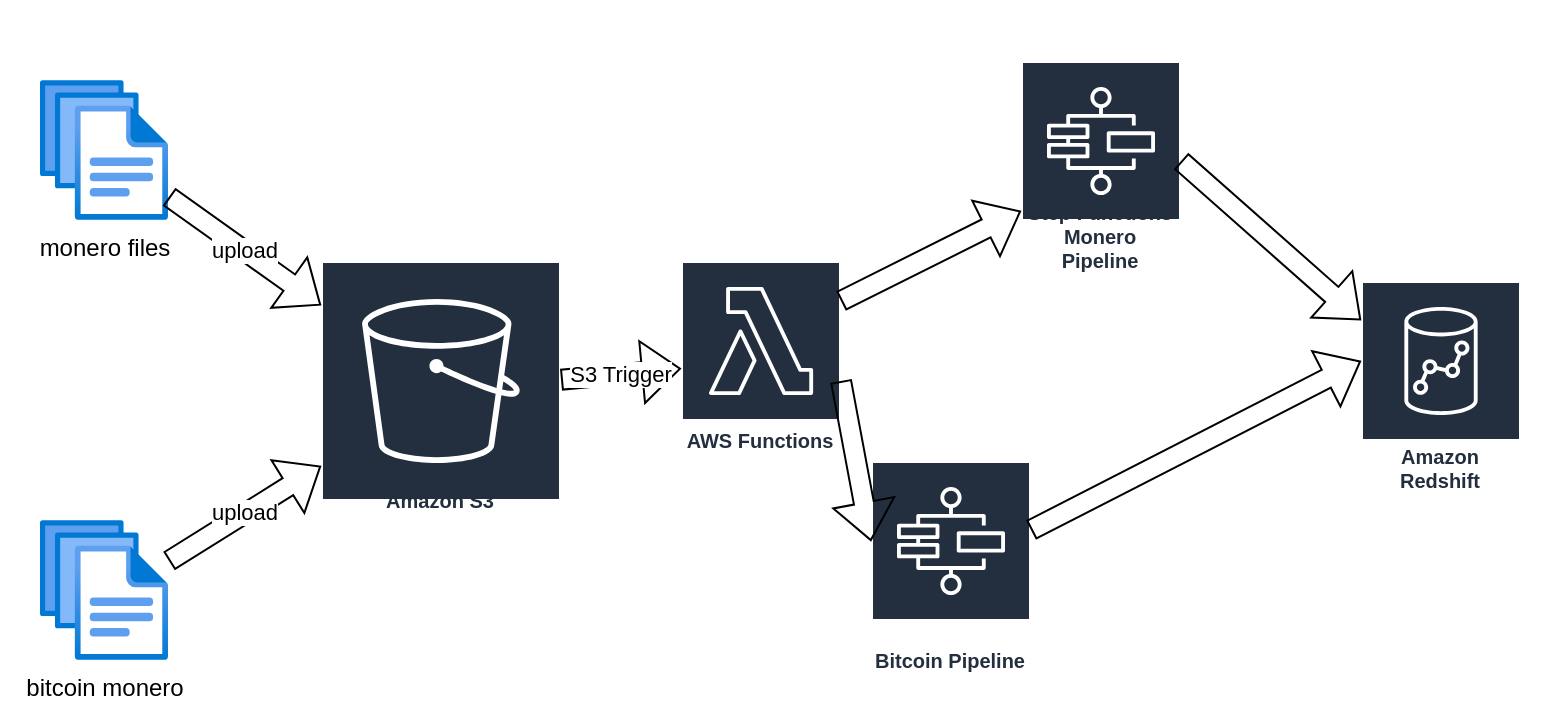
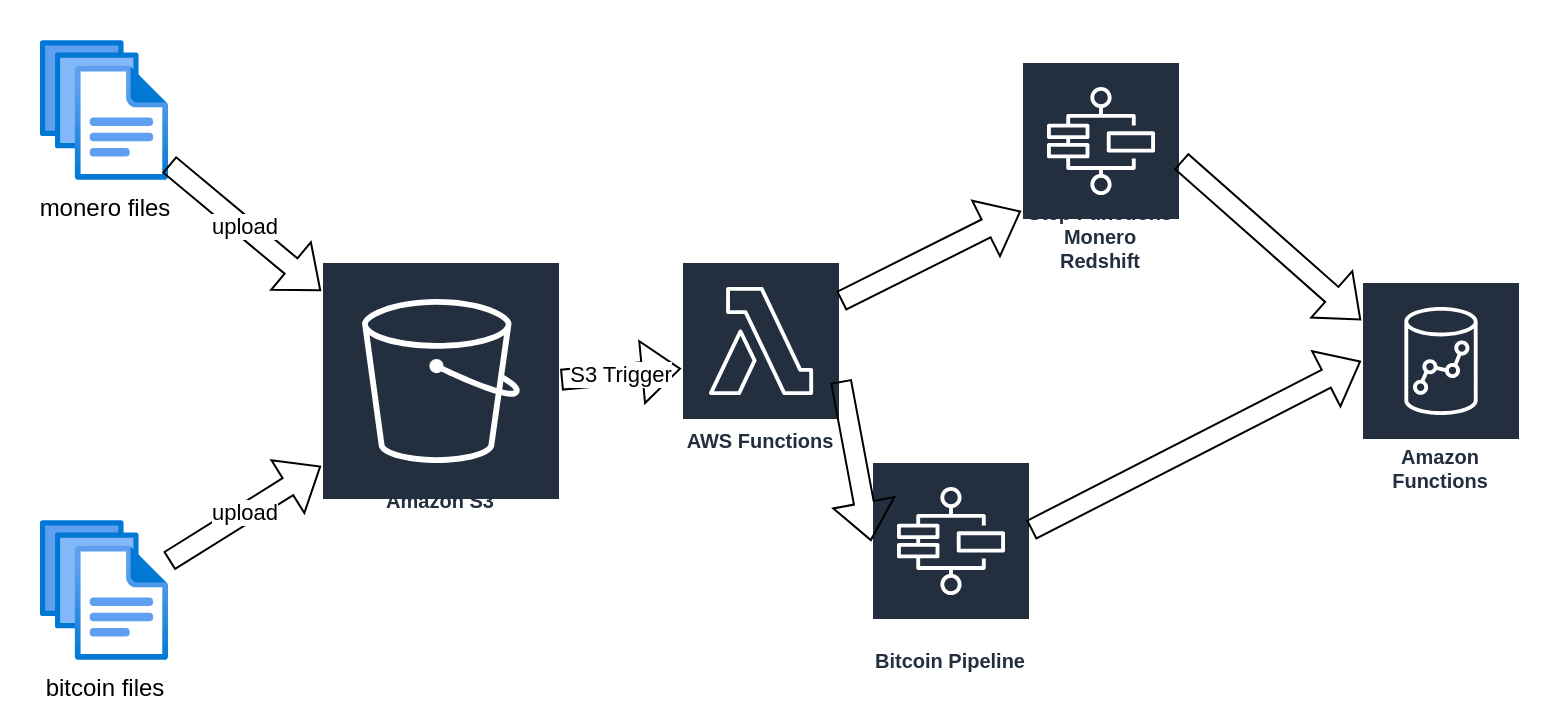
node "monero files": moved (105, 151) -> (105, 111)
node "Step Functions Monero Pipeline": label "Step Functions Monero Pipeline" -> "Step Functions Monero Redshift"
node "Amazon Redshift": label "Amazon Redshift" -> "Amazon Functions"
node "bitcoin monero": label "bitcoin monero" -> "bitcoin files"
